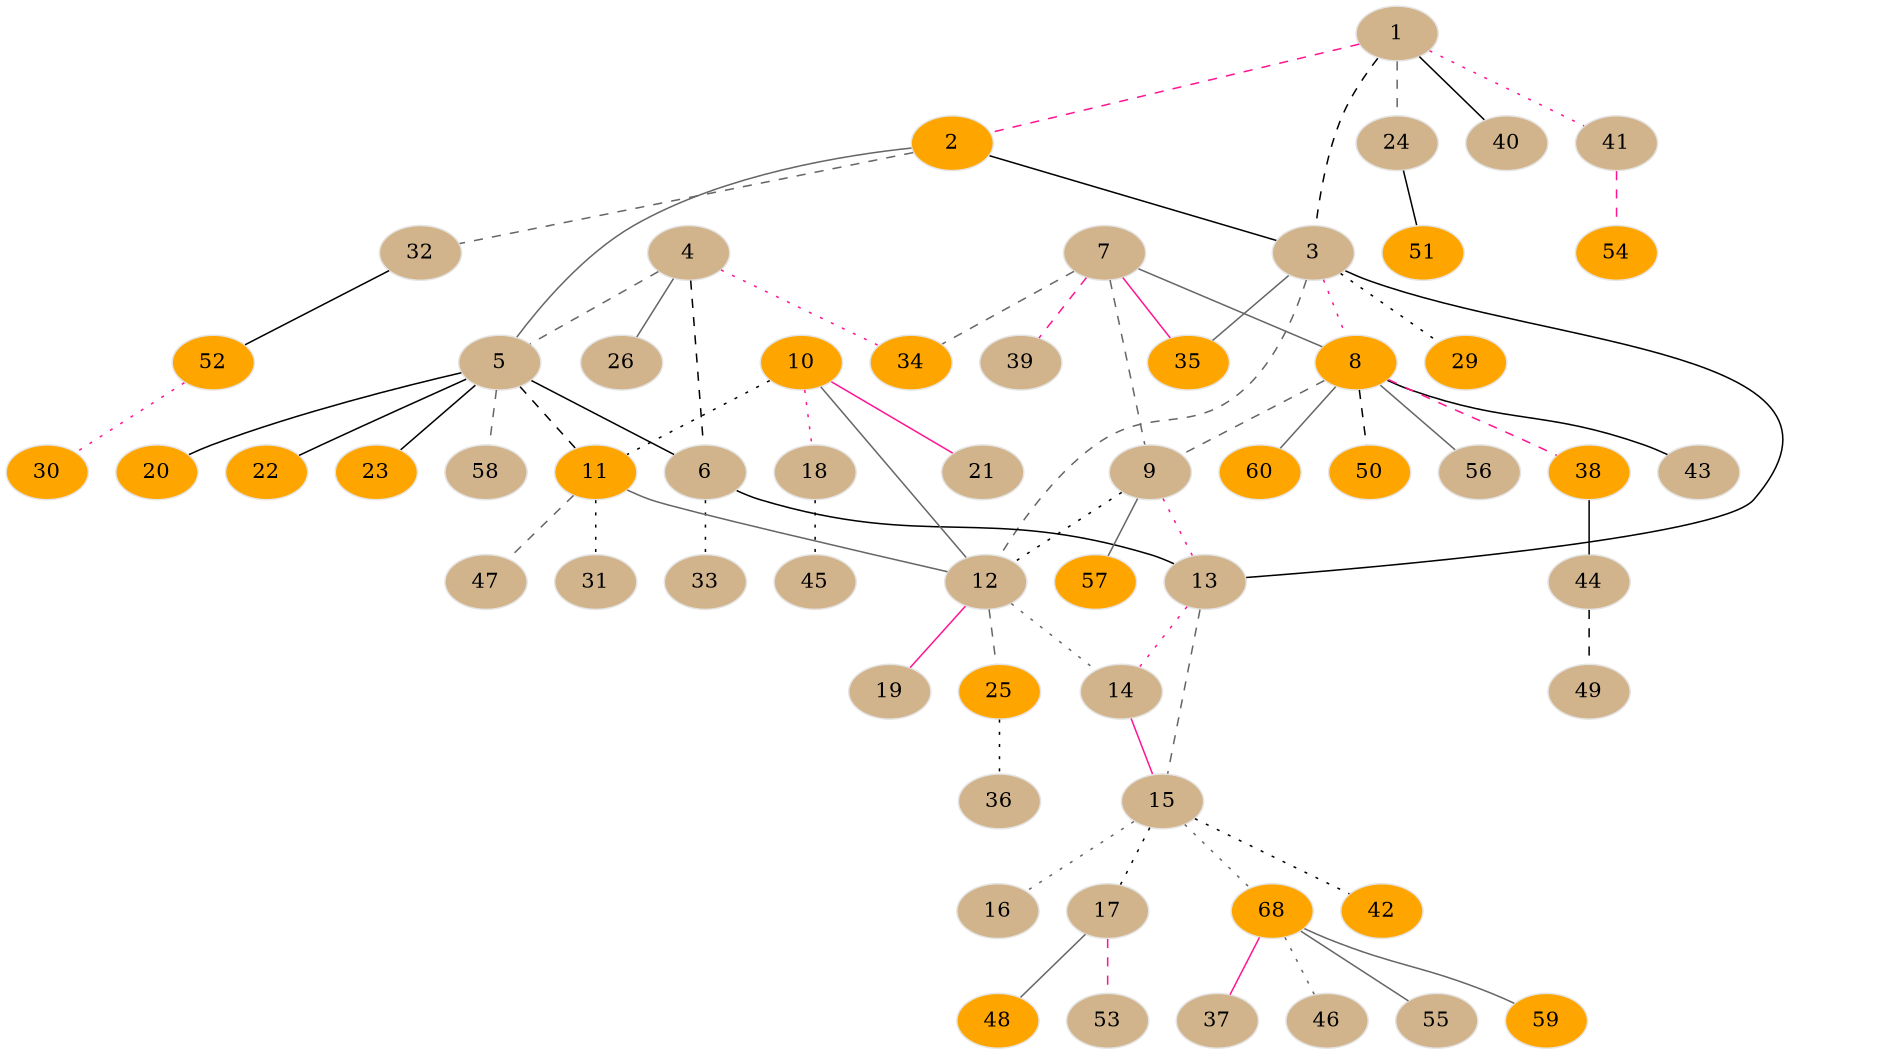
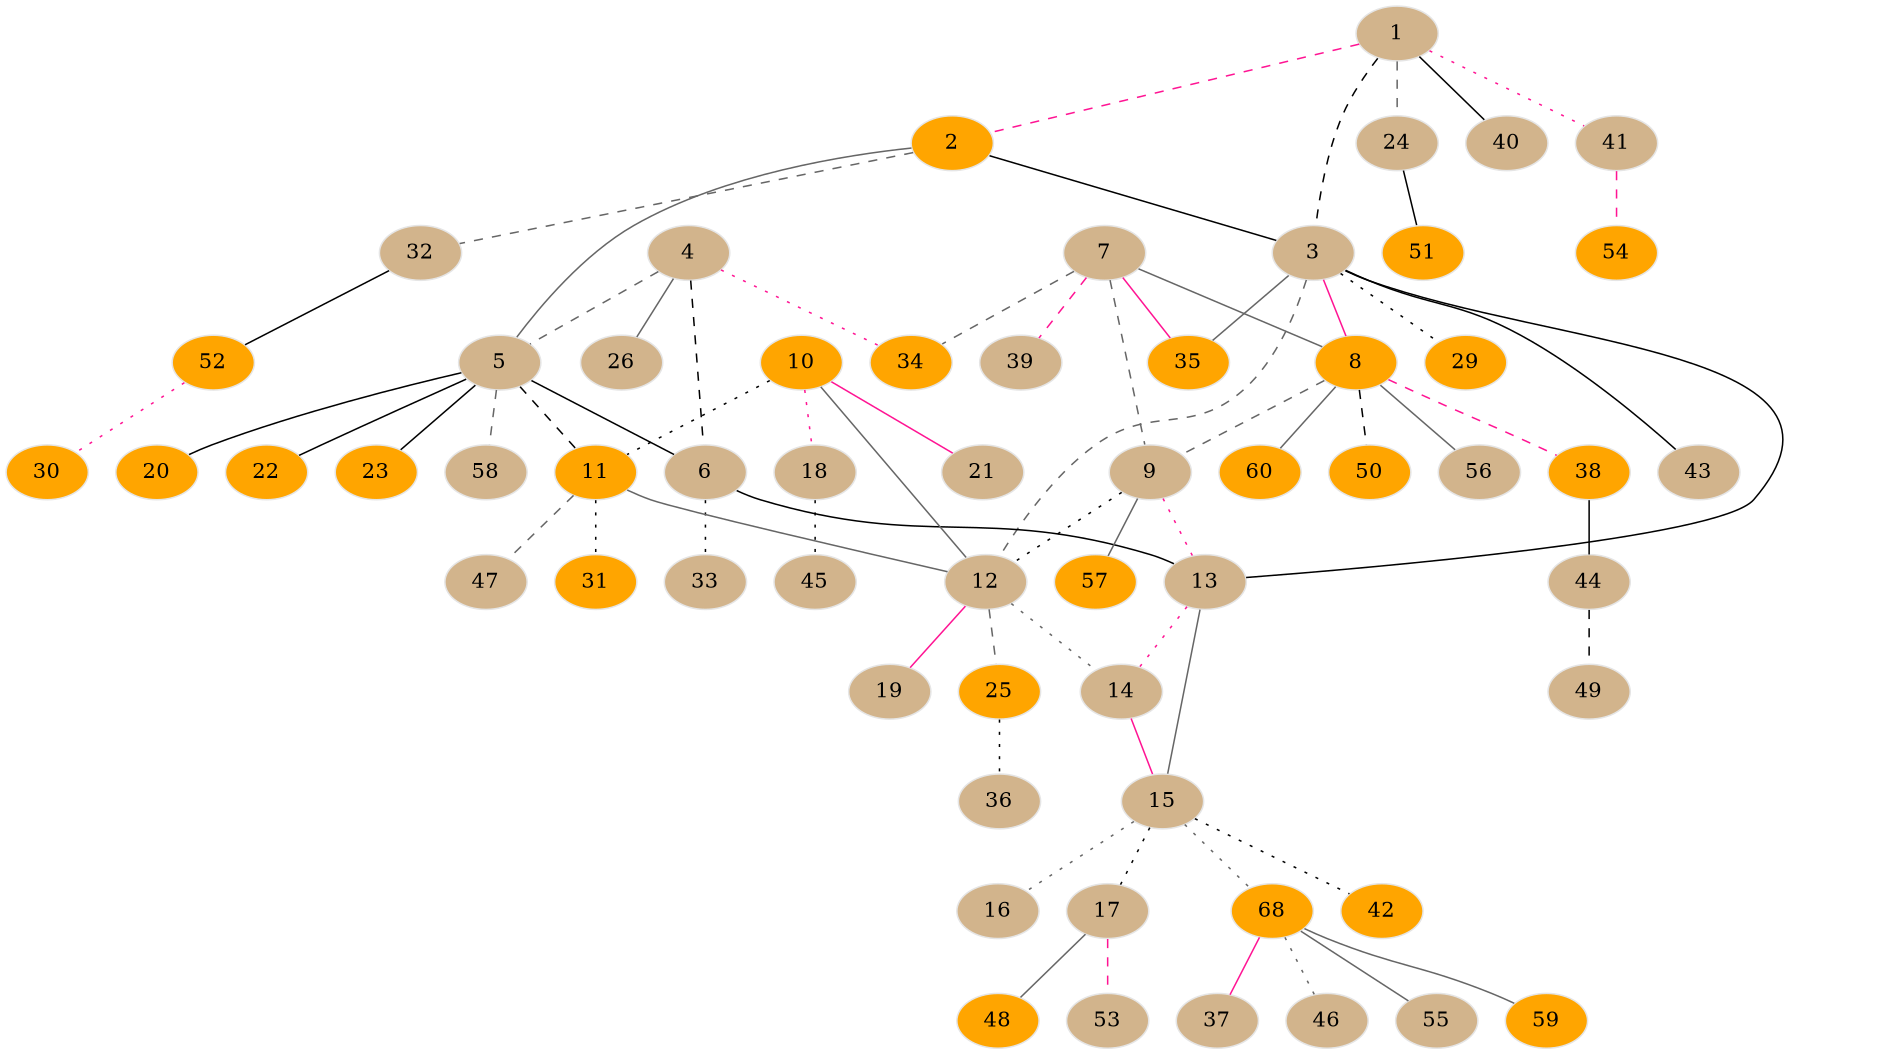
edge "3" -- "8": style dotted -> solid
edge "8" -- "43": now "3" -- "43"
node "31": fillcolor tan -> orange
edge "13" -- "15": style dashed -> solid
